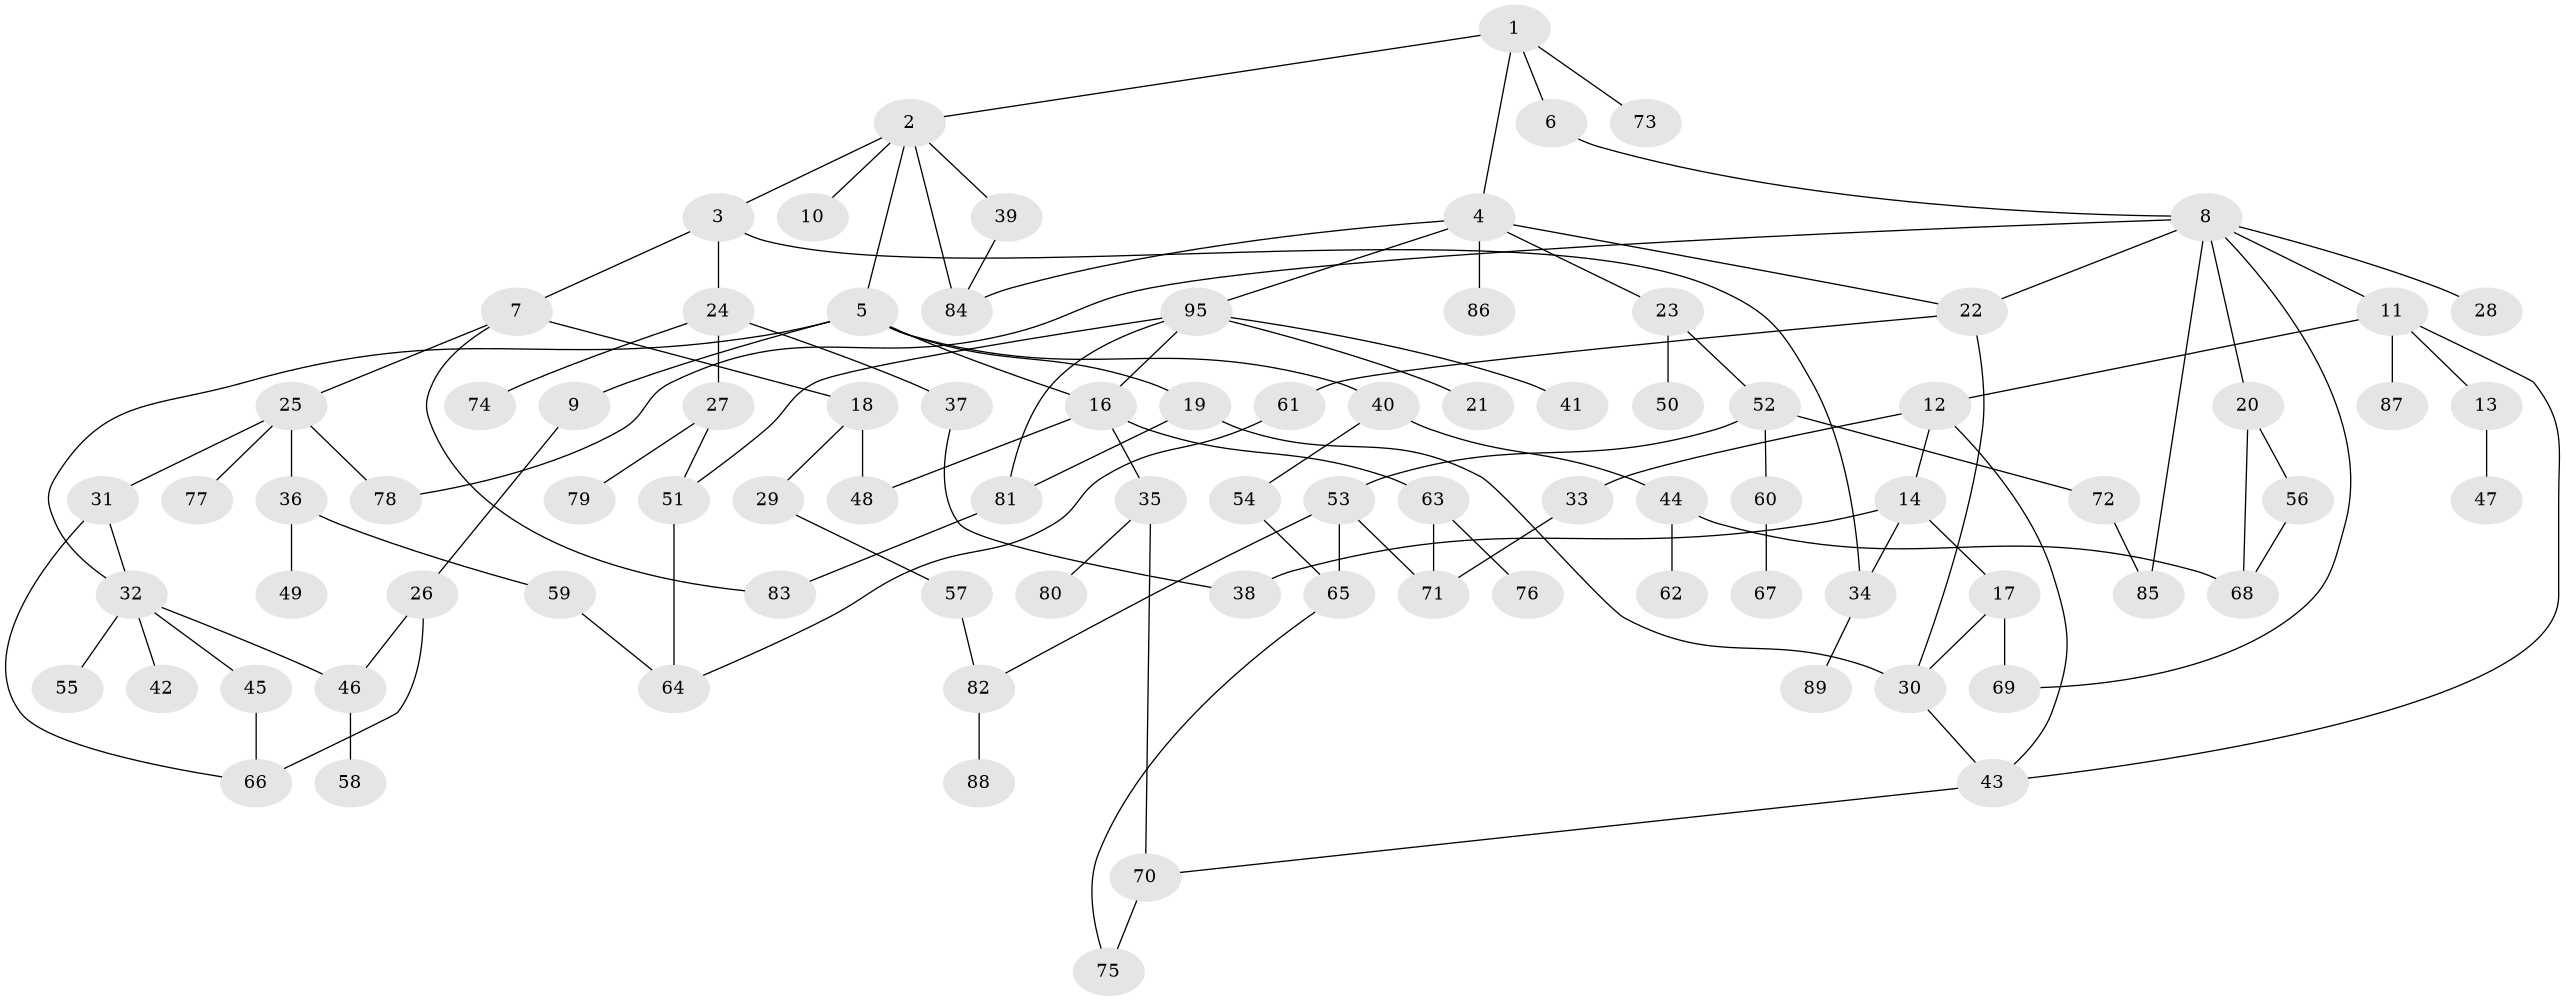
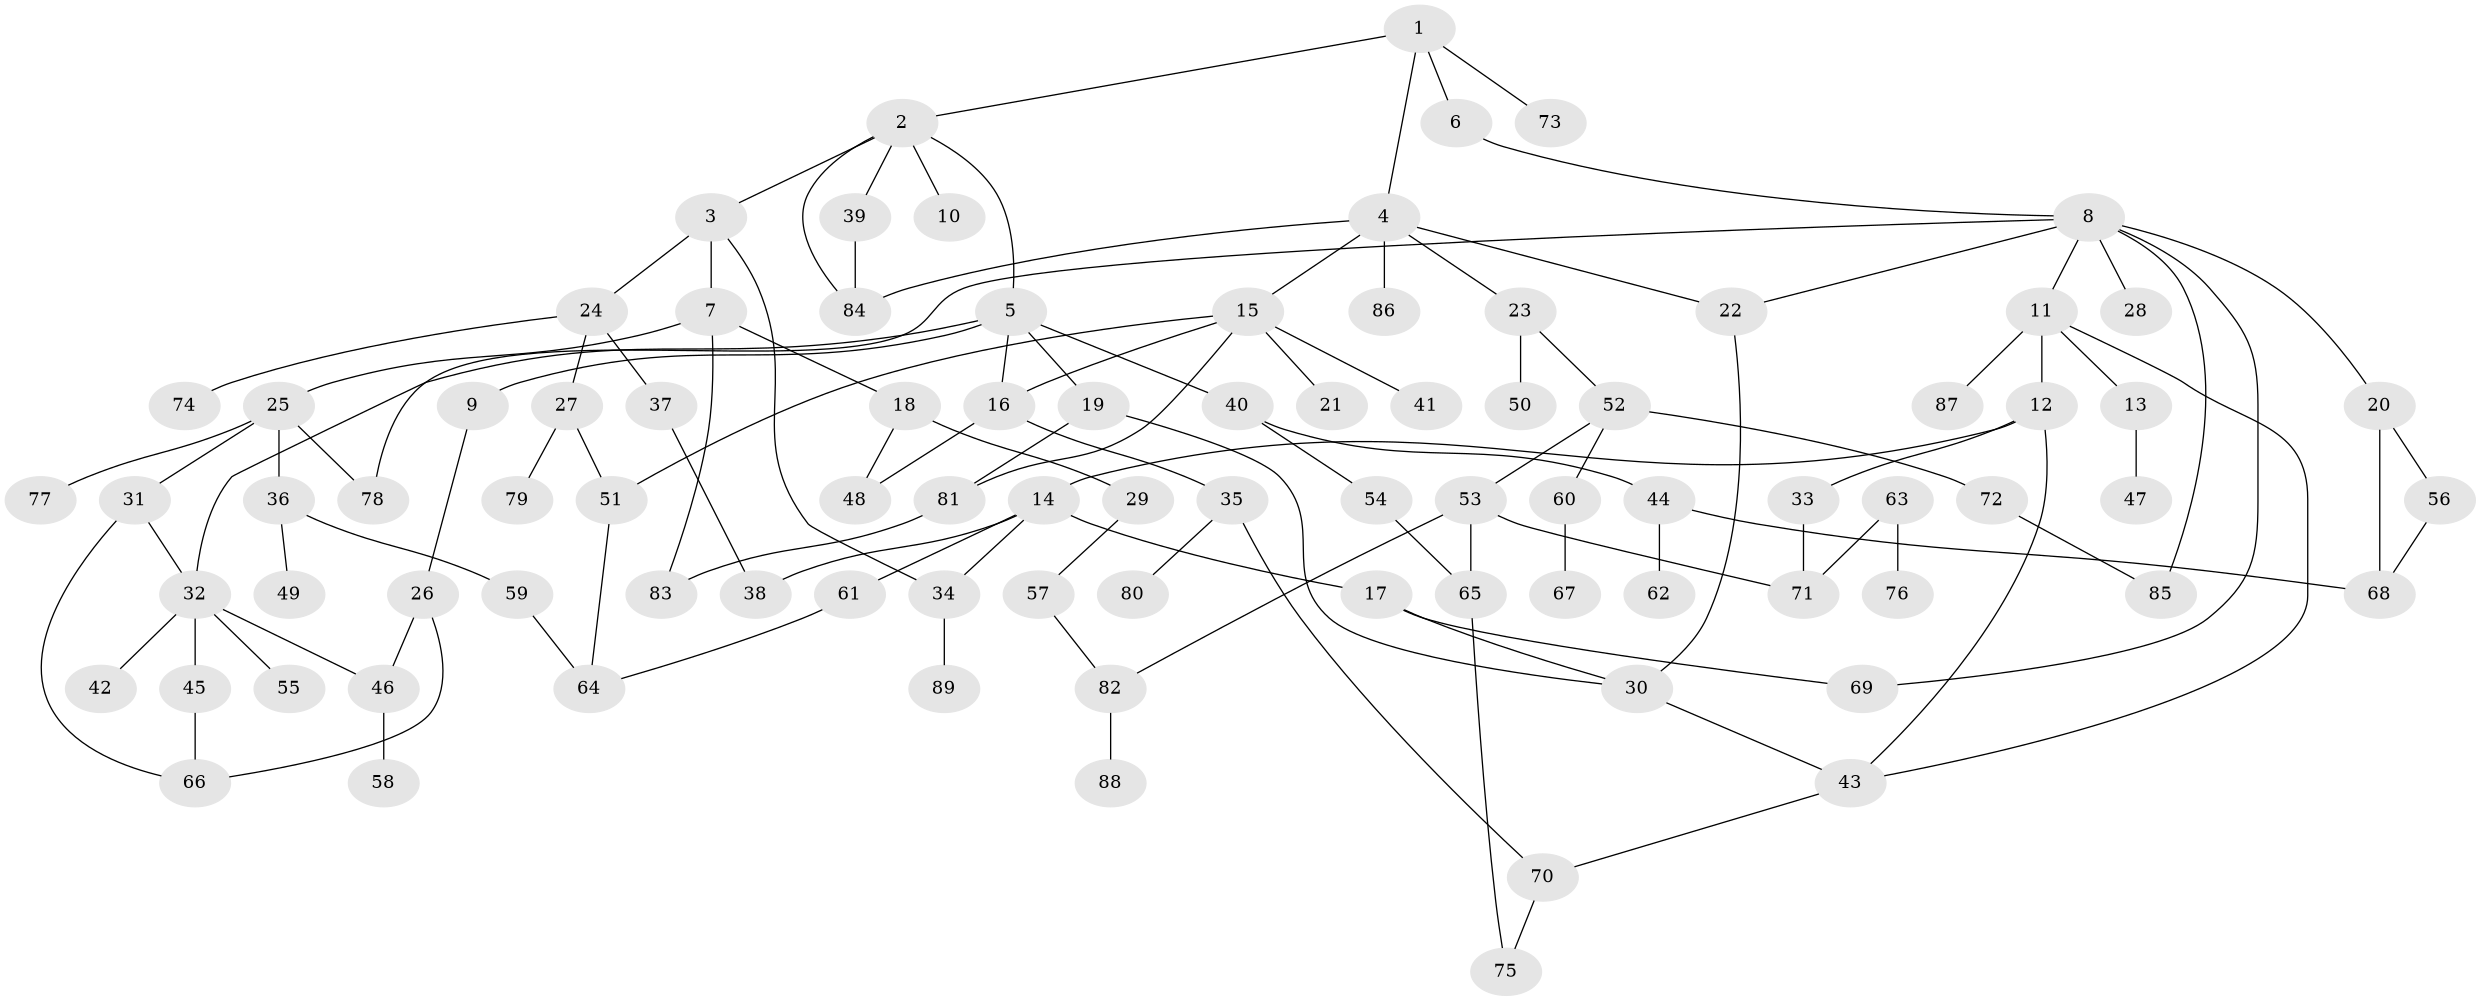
node "95": label "95" -> "15"
edge "22" -- "61": now "14" -- "61"
edge "16" -- "63": removed
